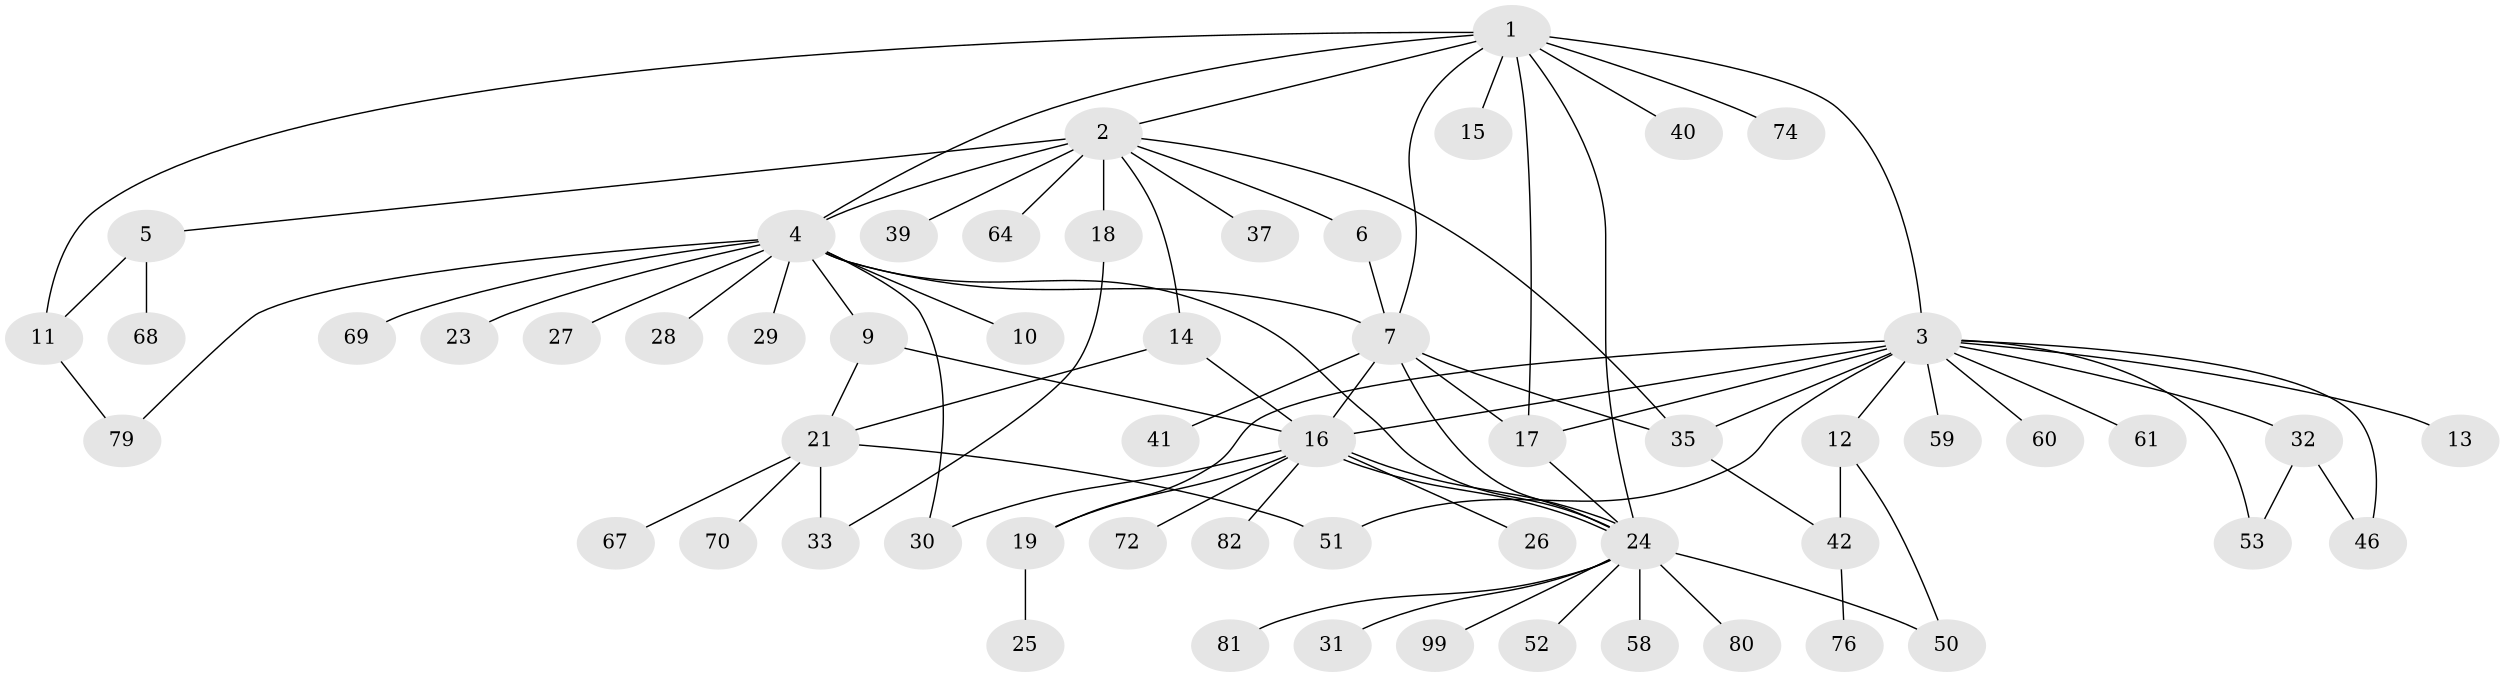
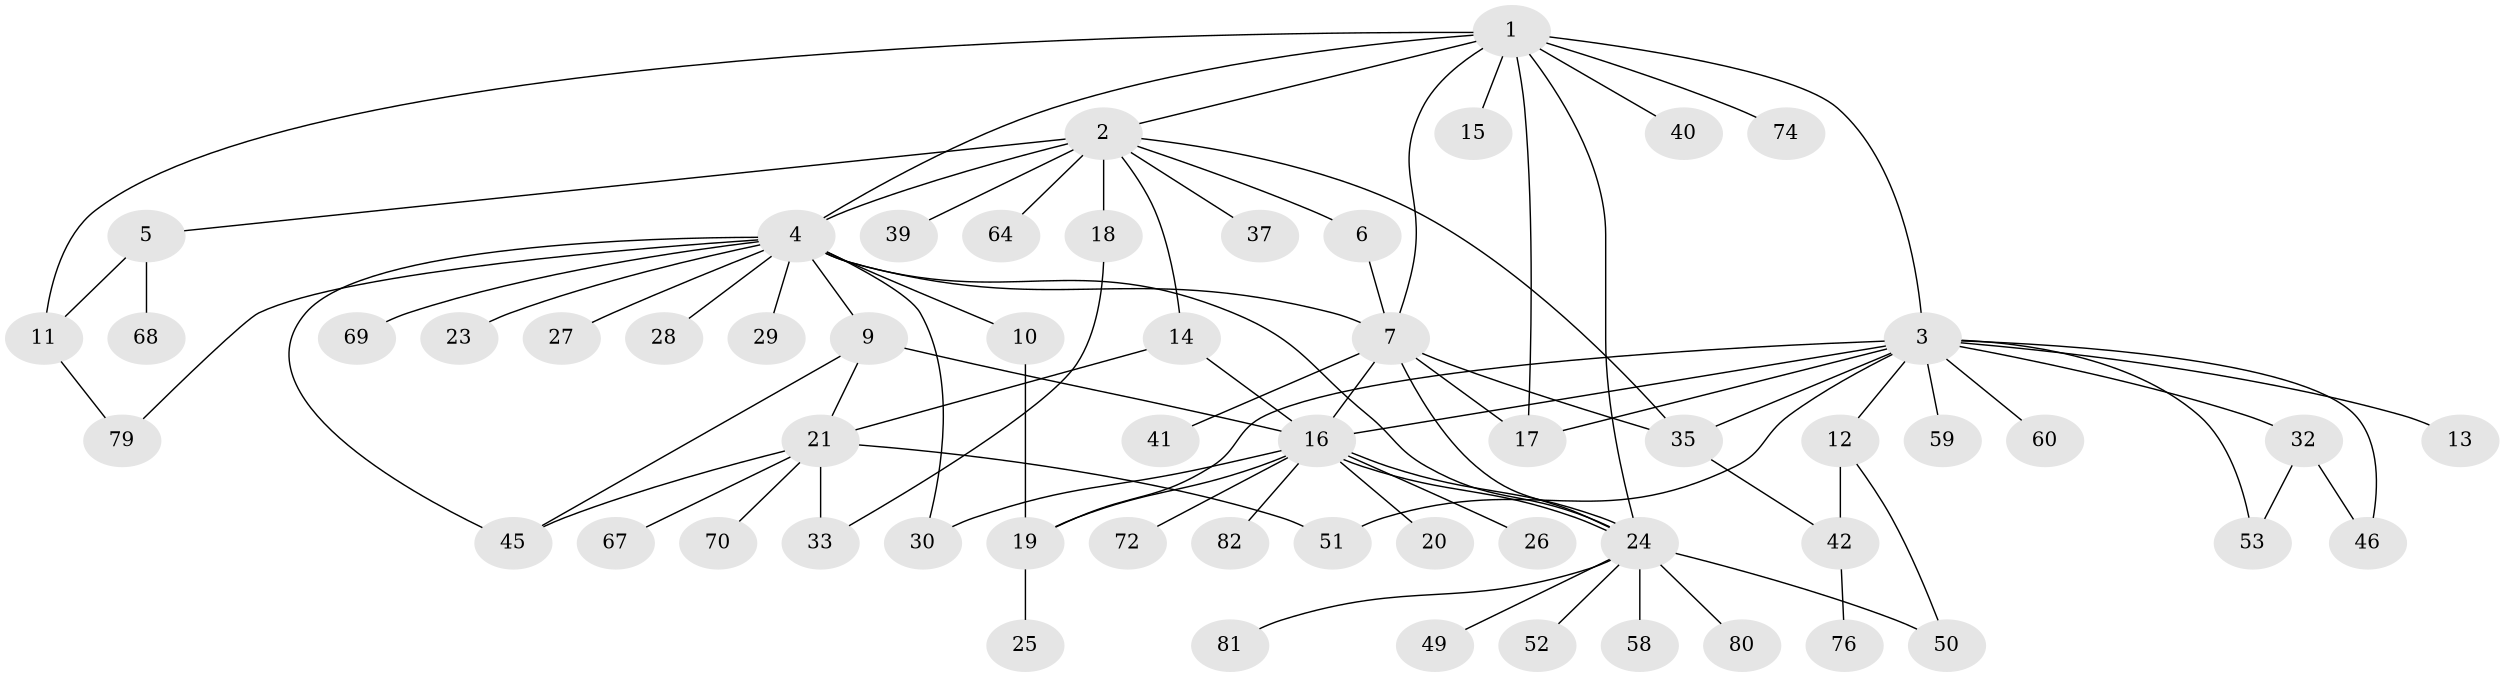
edge "10" -- "19": added
node "61": removed
edge "17" -- "24": removed
node "45": added
node "20": added
node "31": removed
node "99": label "99" -> "49"
